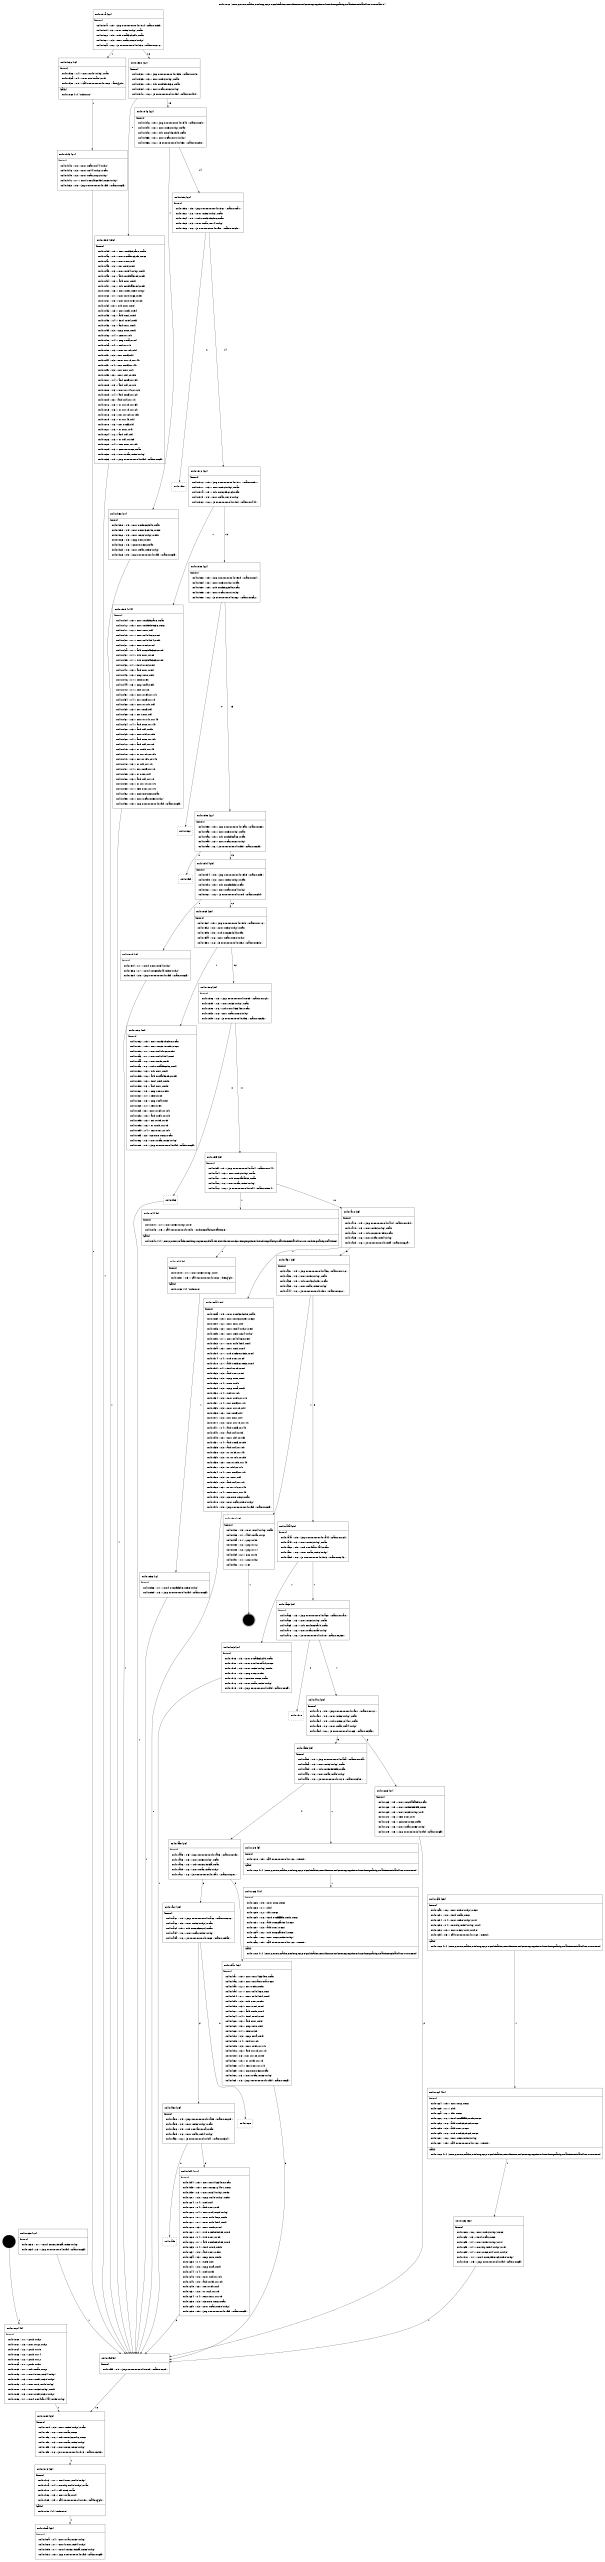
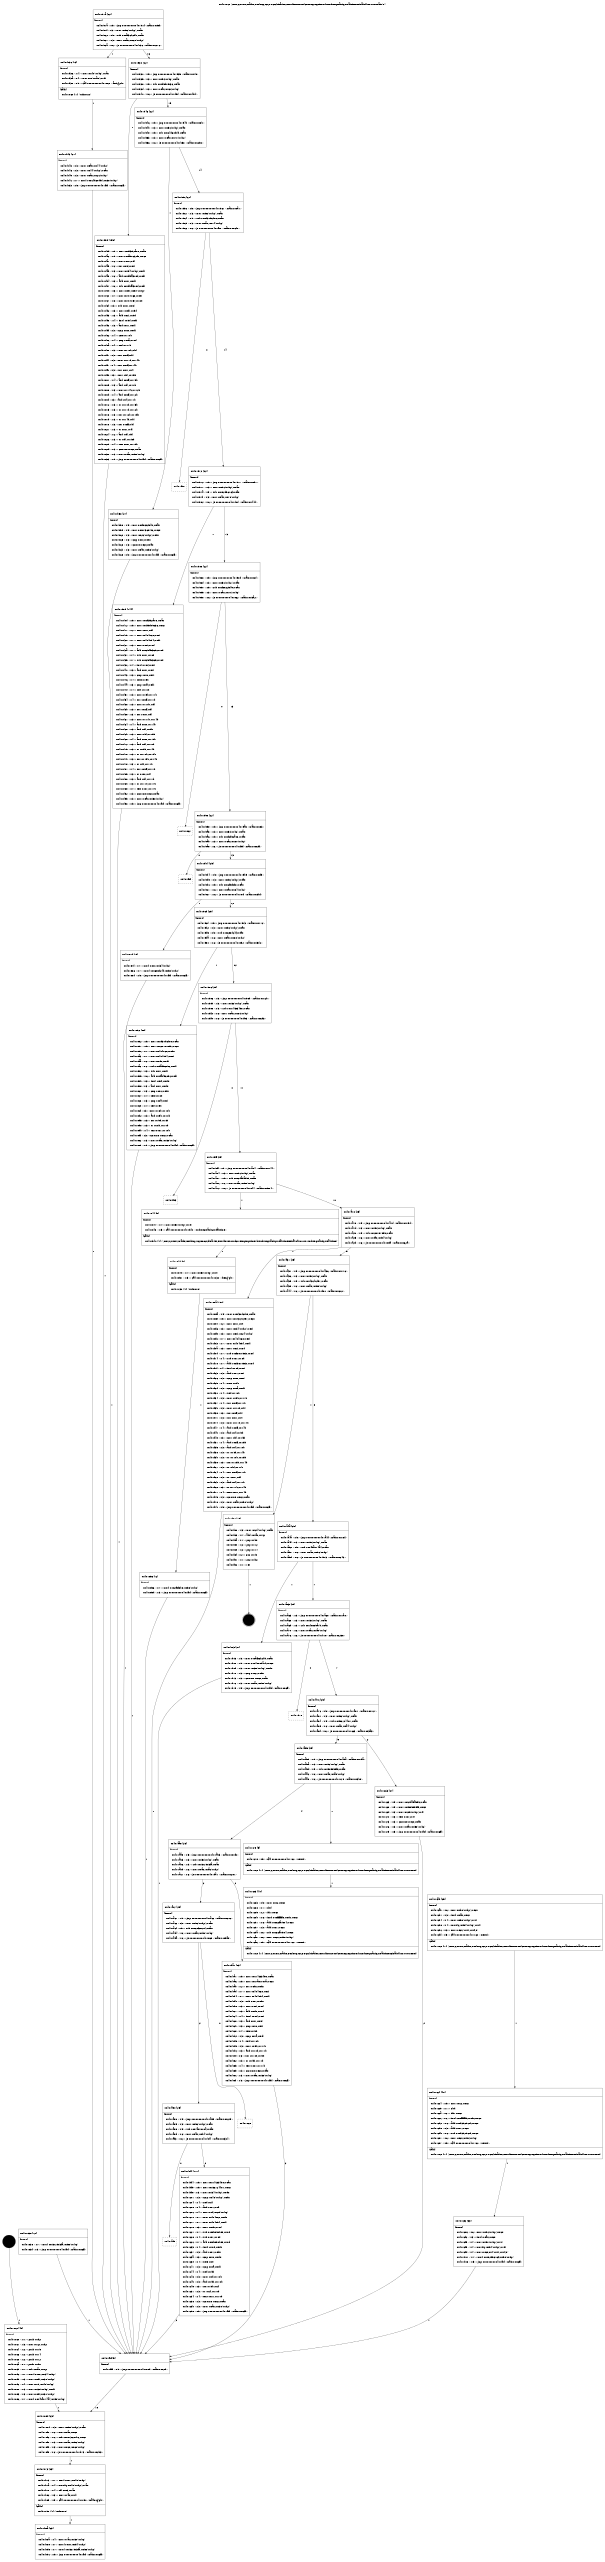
edge "0x401f93" -> "0x401fbf [5]": now "0x401e92 [88]" -> "0x401fbf [5]"
